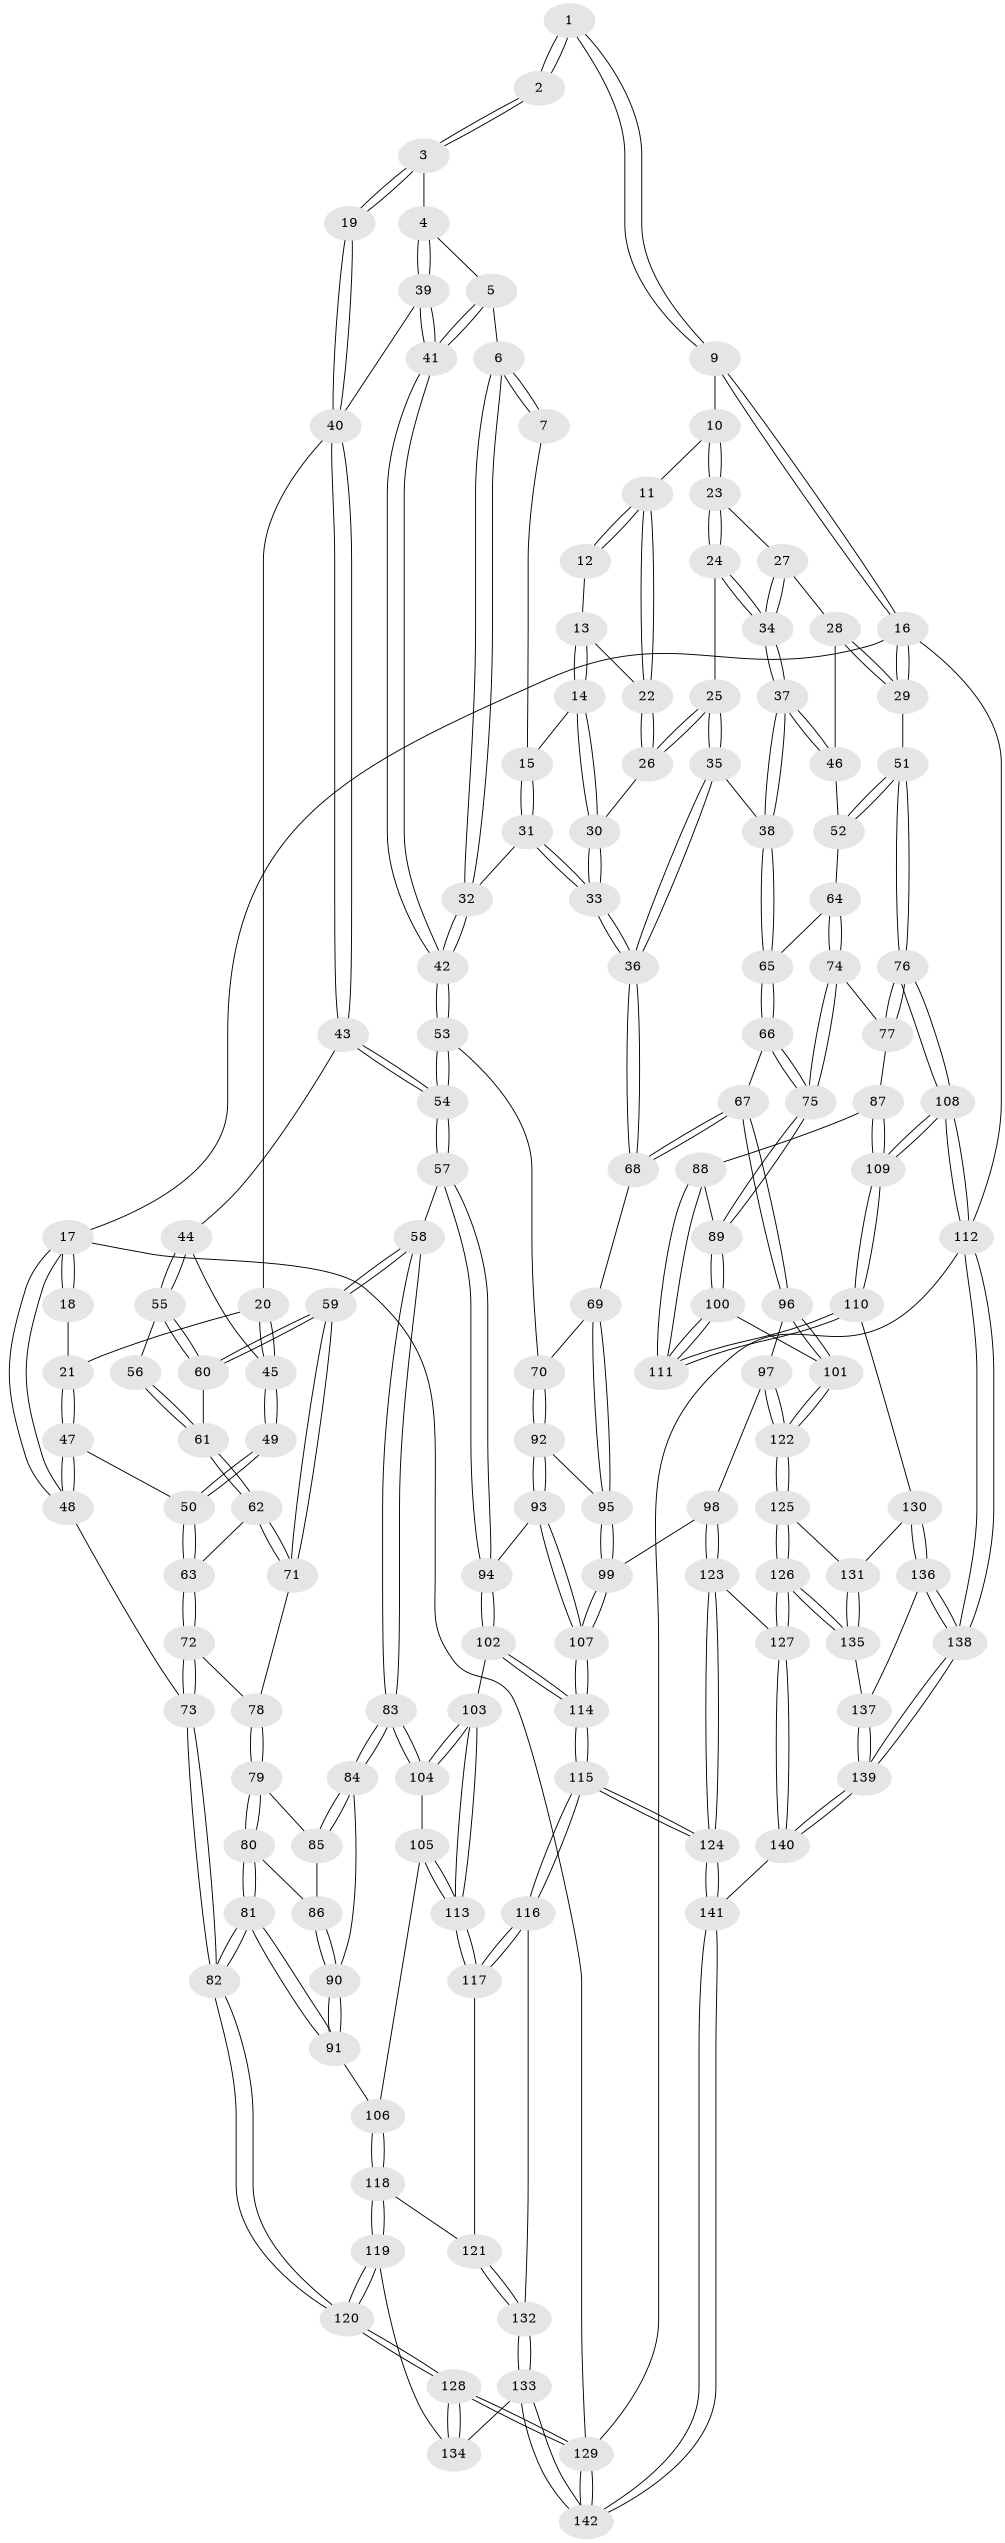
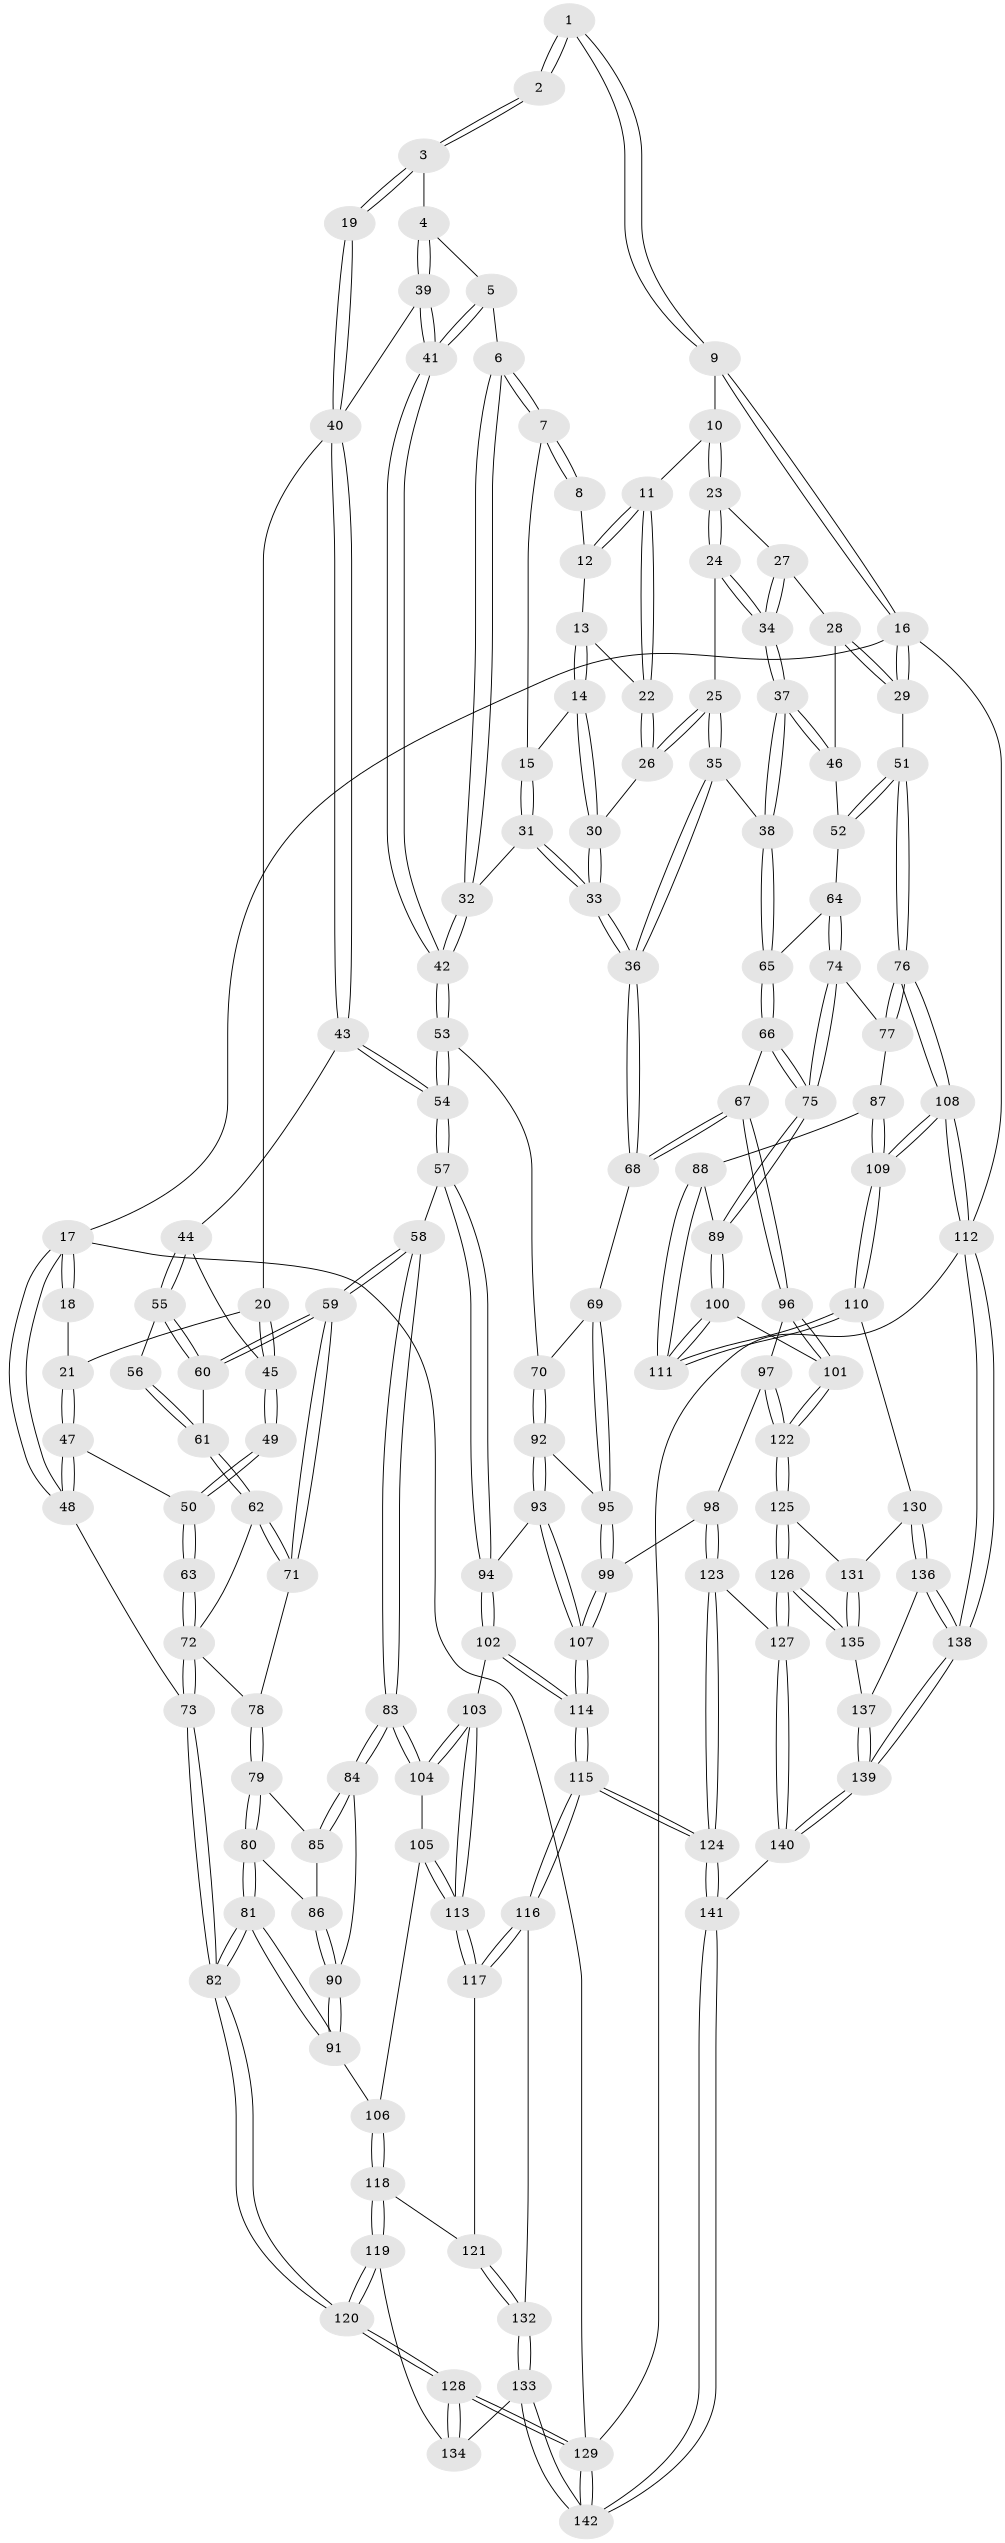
node "8": added
edge "62" -- "63": now "62" -- "72"
